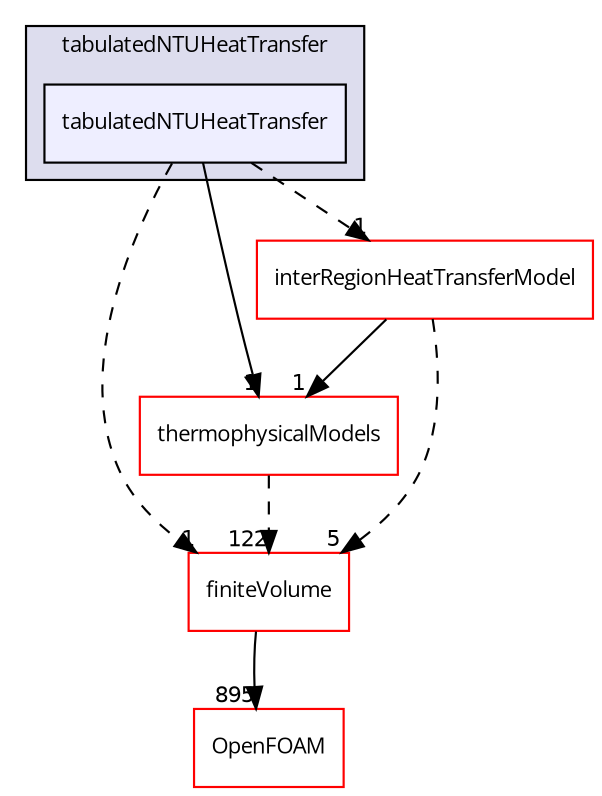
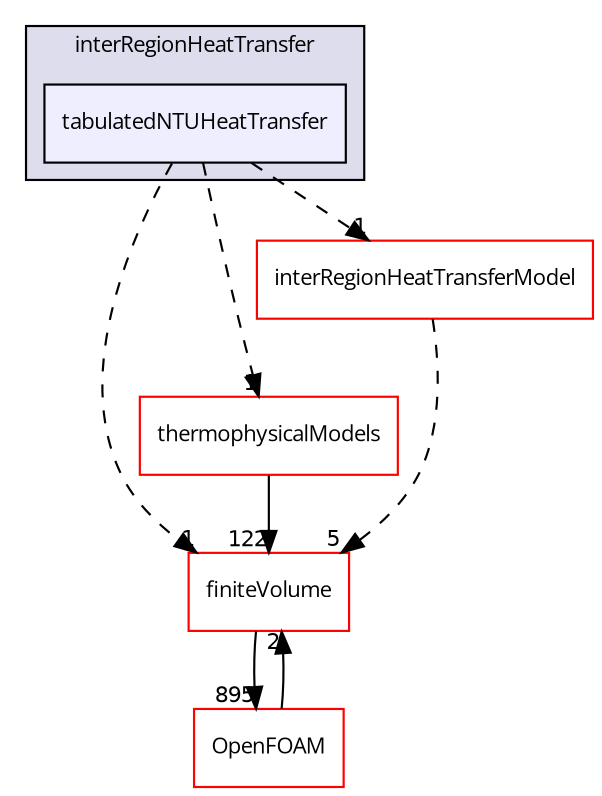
cluster "tabulatedNTUHeatTransfer": label "tabulatedNTUHeatTransfer" -> "interRegionHeatTransfer"
edge "tabulatedNTUHeatTransfer" -> "thermophysicalModels": style solid -> dashed
edge "interRegionHeatTransferModel" -> "thermophysicalModels": removed
edge "thermophysicalModels" -> "finiteVolume": style dashed -> solid
edge "OpenFOAM" -> "finiteVolume": added
